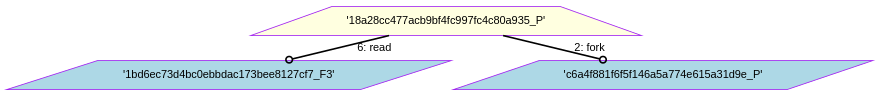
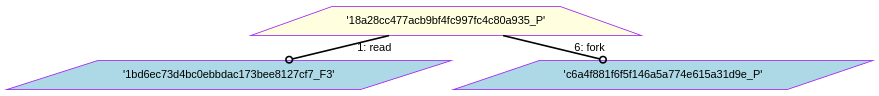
edge "'18a28cc477acb9bf4fc997fc4c80a935_P'" -> "'1bd6ec73d4bc0ebbdac173bee8127cf7_F3'": label "6: read" -> "1: read"
edge "'18a28cc477acb9bf4fc997fc4c80a935_P'" -> "'c6a4f881f6f5f146a5a774e615a31d9e_P'": label "2: fork" -> "6: fork"
